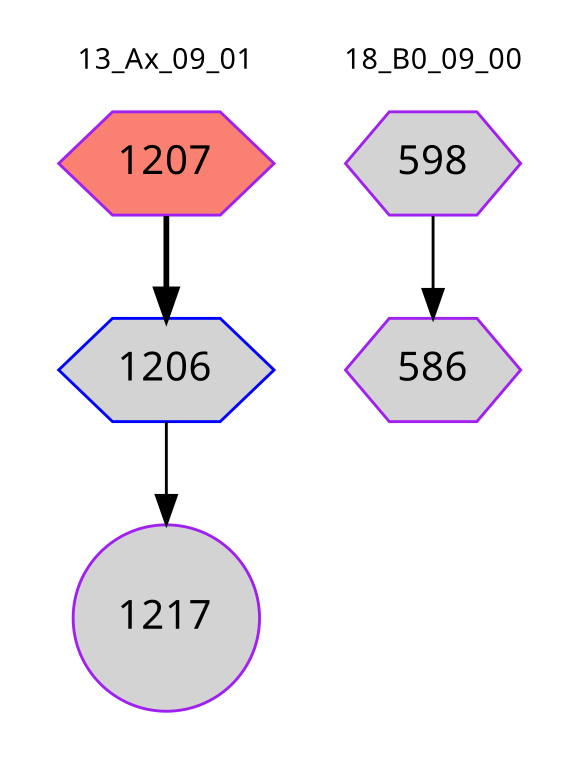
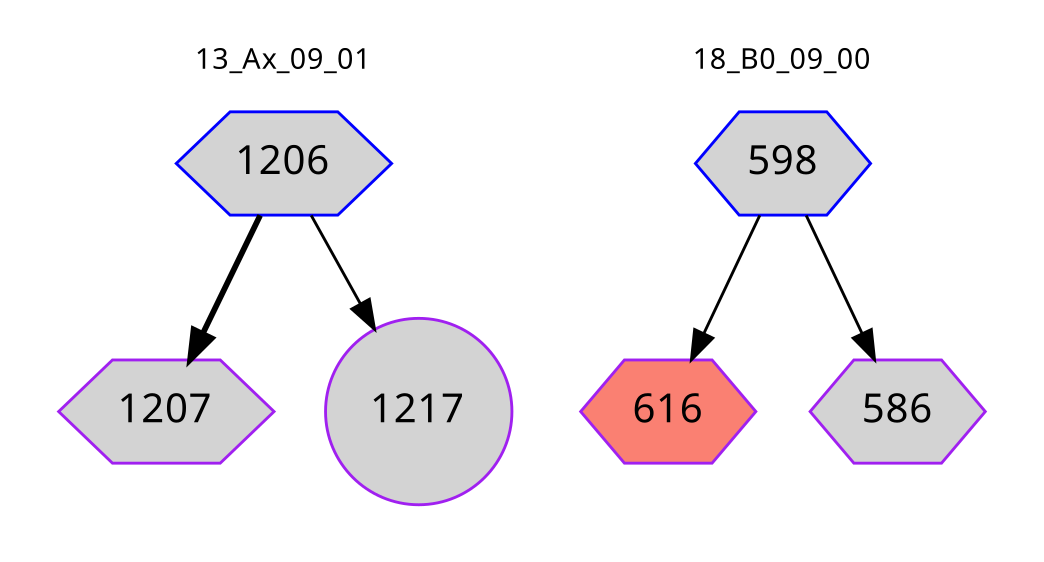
node "1207": fillcolor salmon -> lightgrey
node "598": color purple -> blue
edge "1207" -> "1206": reversed
node "616": added
